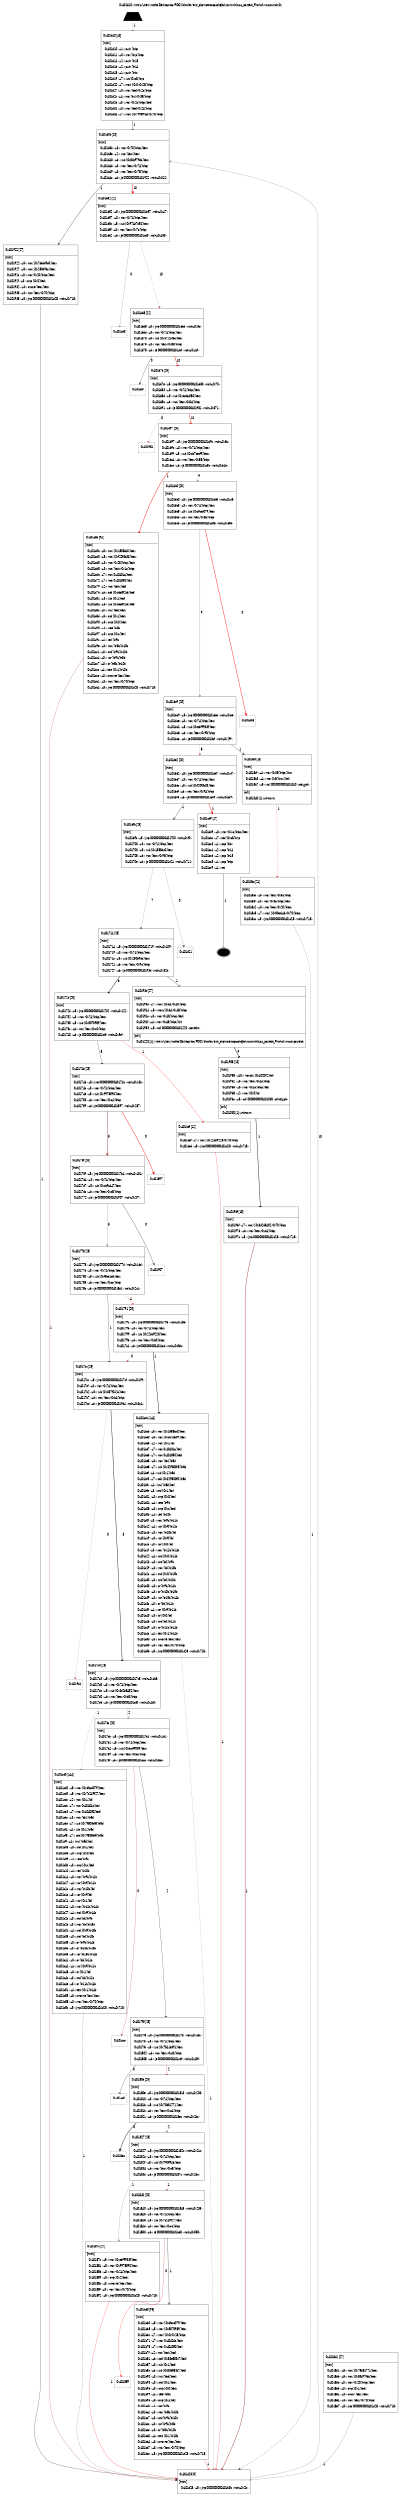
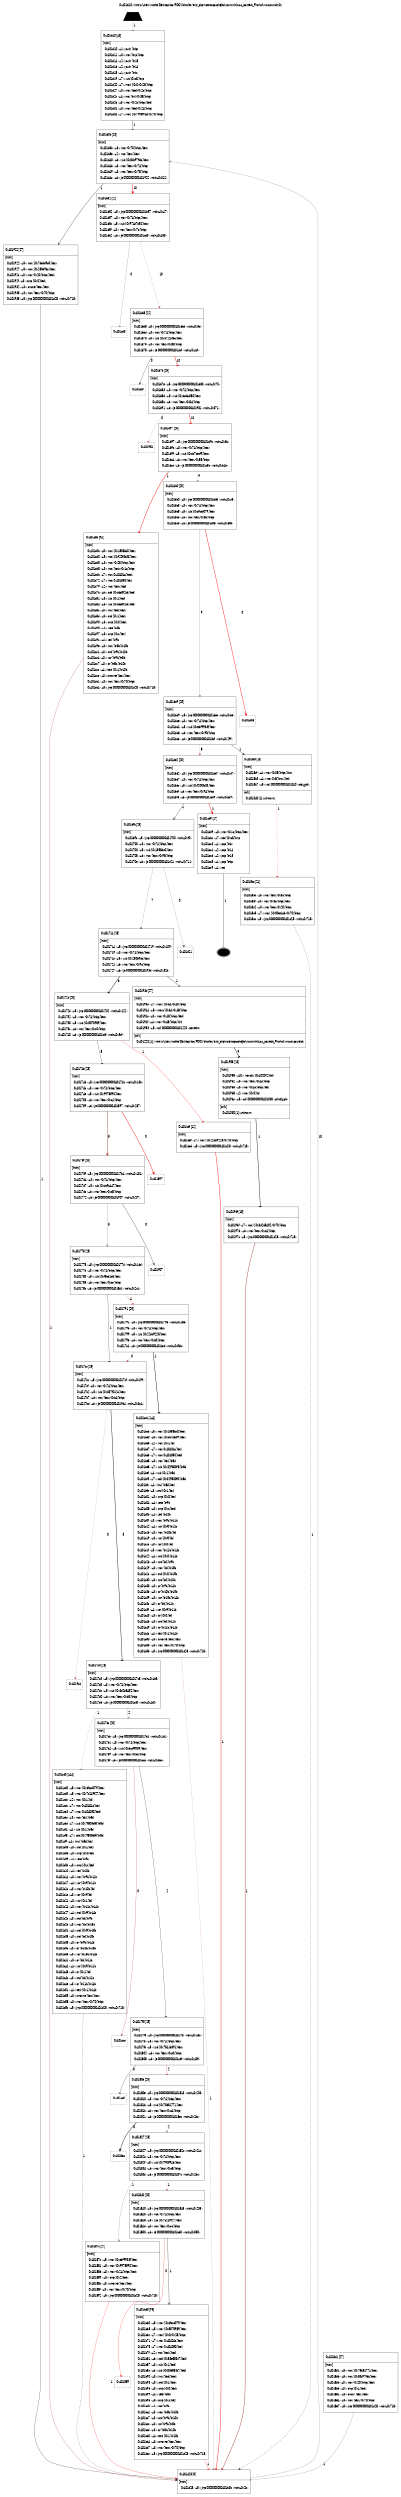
edge "0x401bbf [12]" -> "0x401d28 [5]": style solid -> bold
